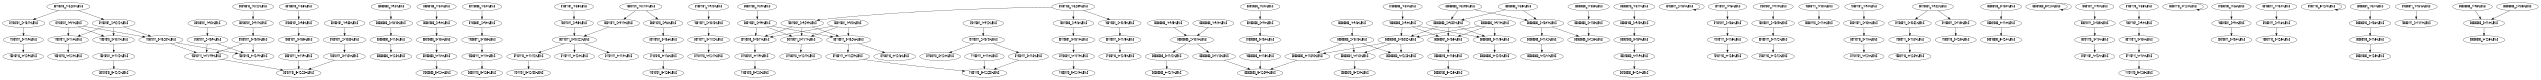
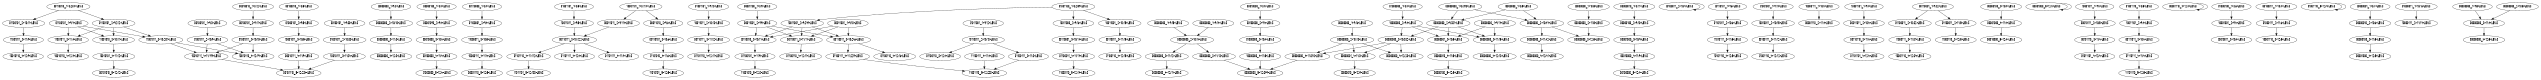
node "00001000_2-9:4-LEN:8": label "00001000_2-9:4-LEN:8" -> "00001090_2-9:4-LEN:8"
edge "00000000_1-9:17-LEN:8" -> "00000000_3-10:382-LEN:8": removed
